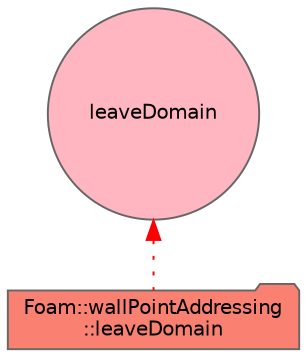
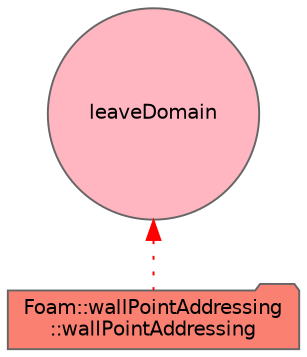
node "Foam::wallPointAddressing ::leaveDomain": label "Foam::wallPointAddressing ::leaveDomain" -> "Foam::wallPointAddressing ::wallPointAddressing"
